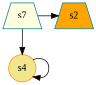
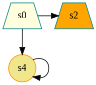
node "s7": label "s7" -> "s0"
